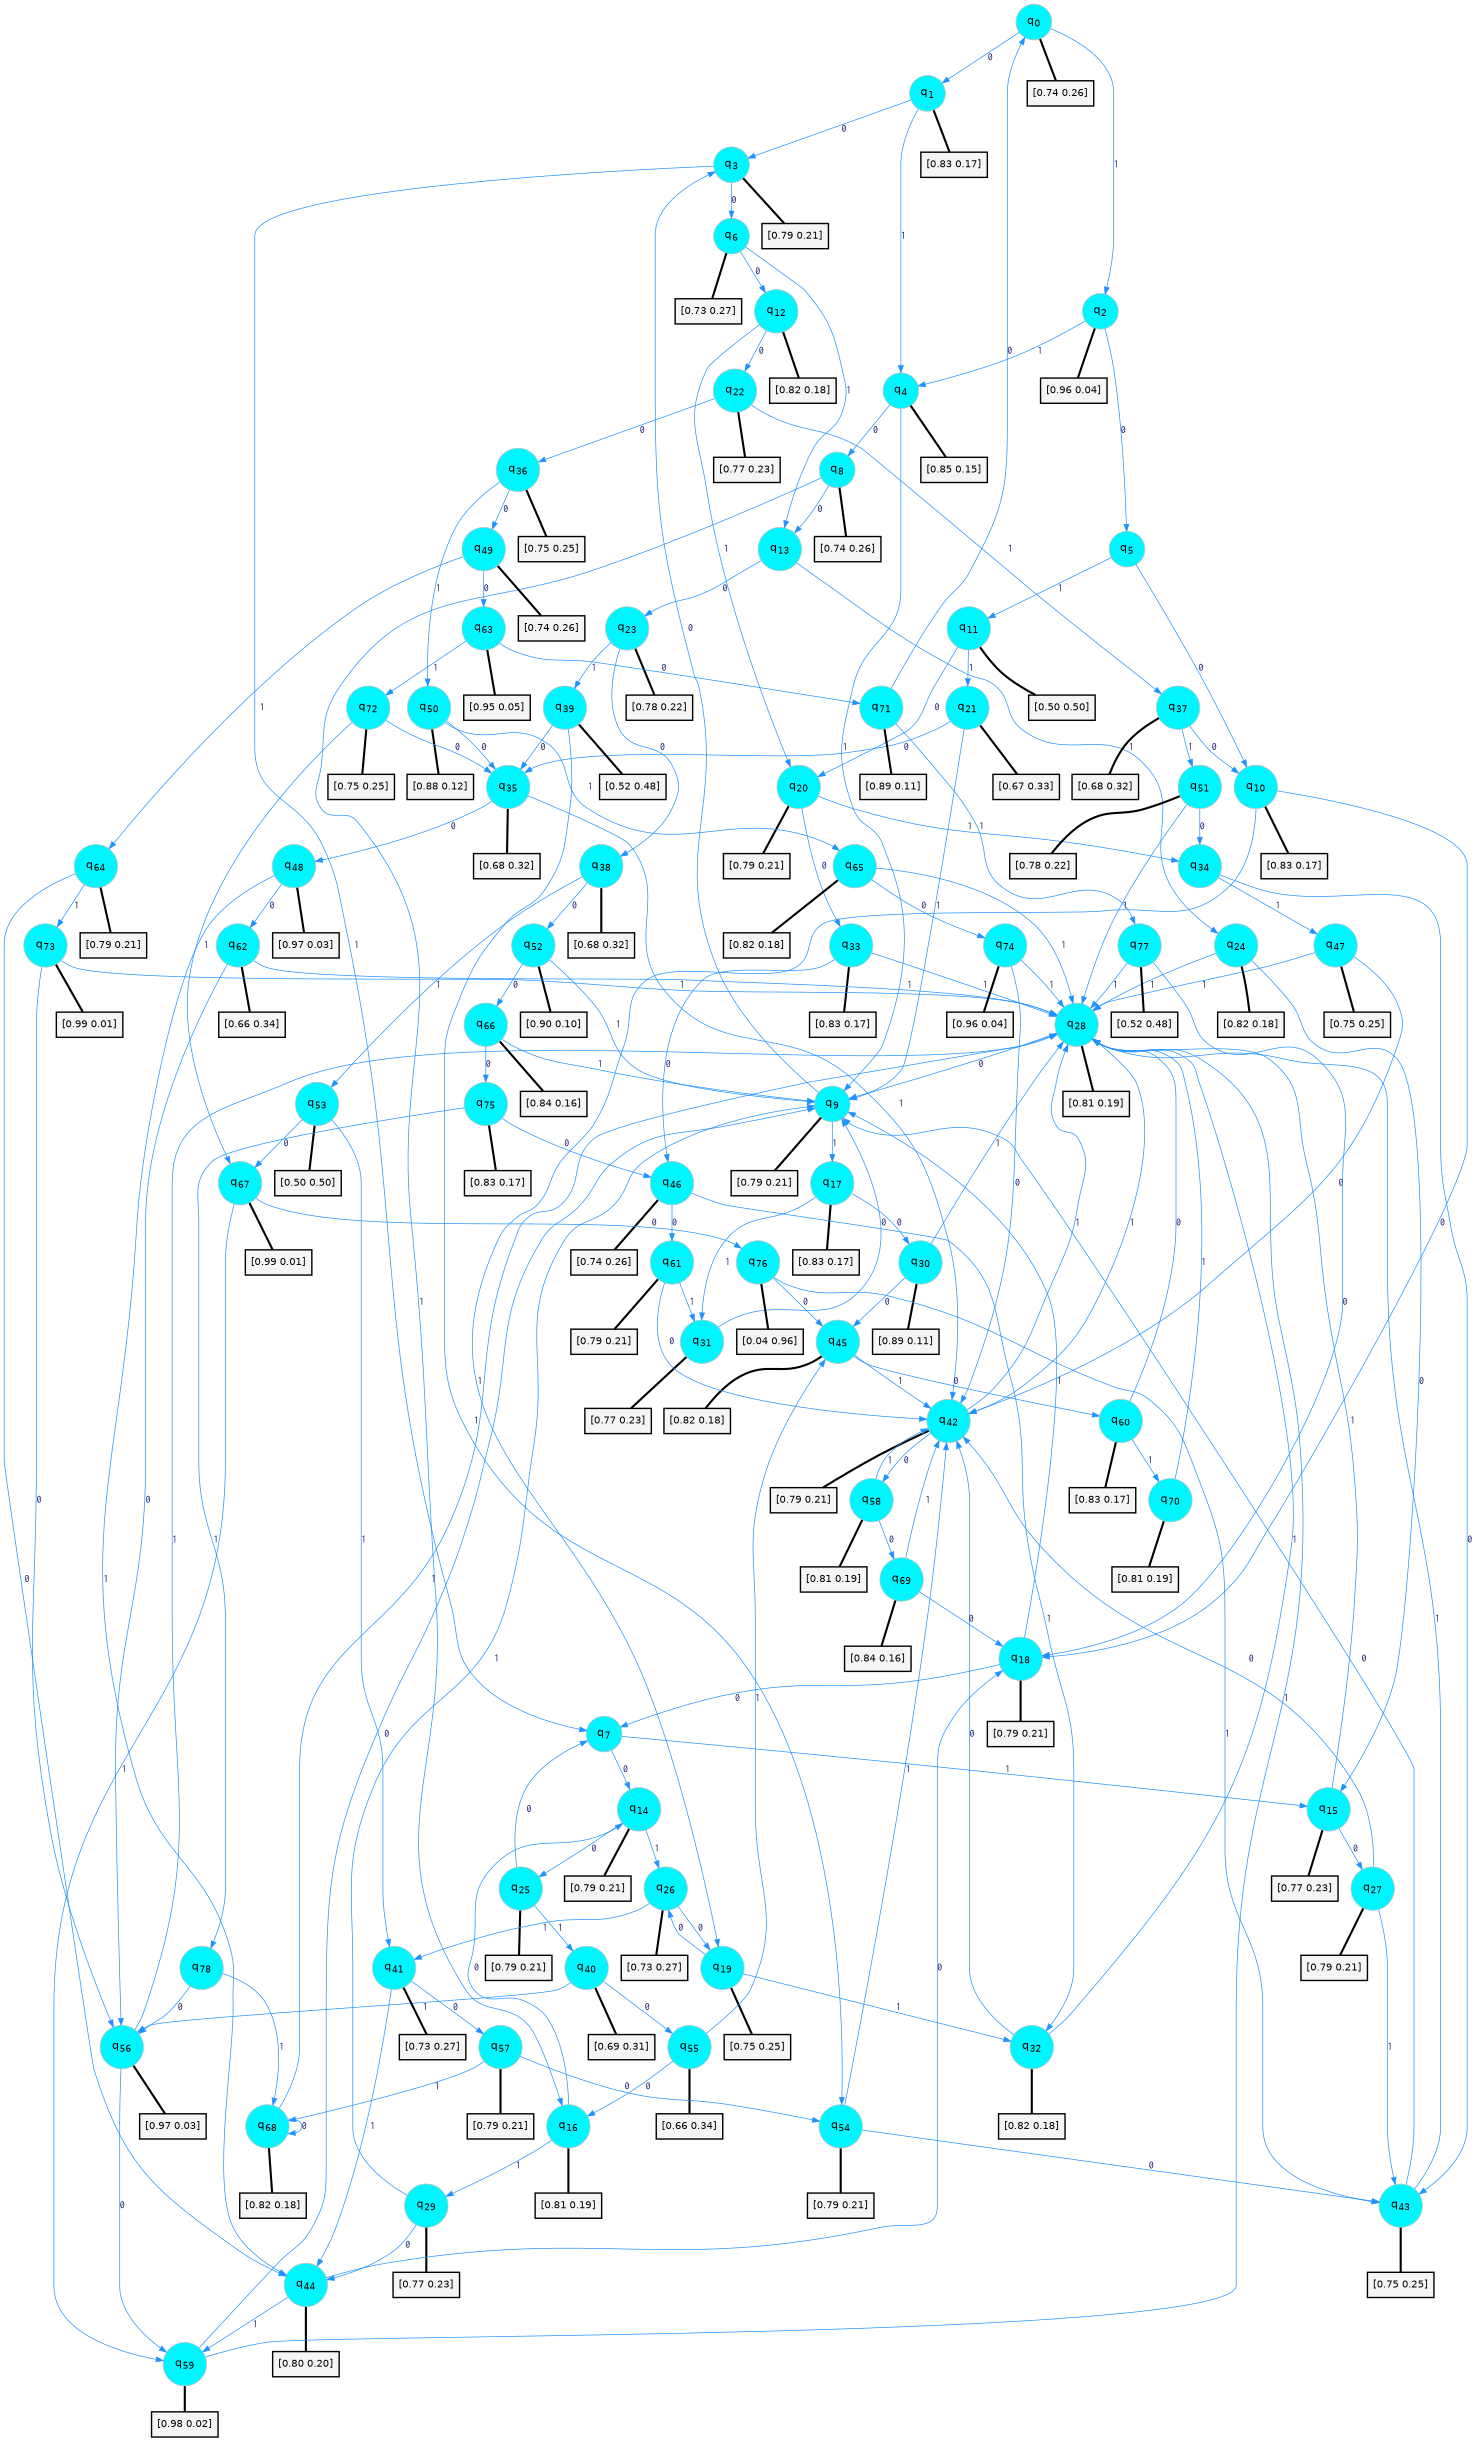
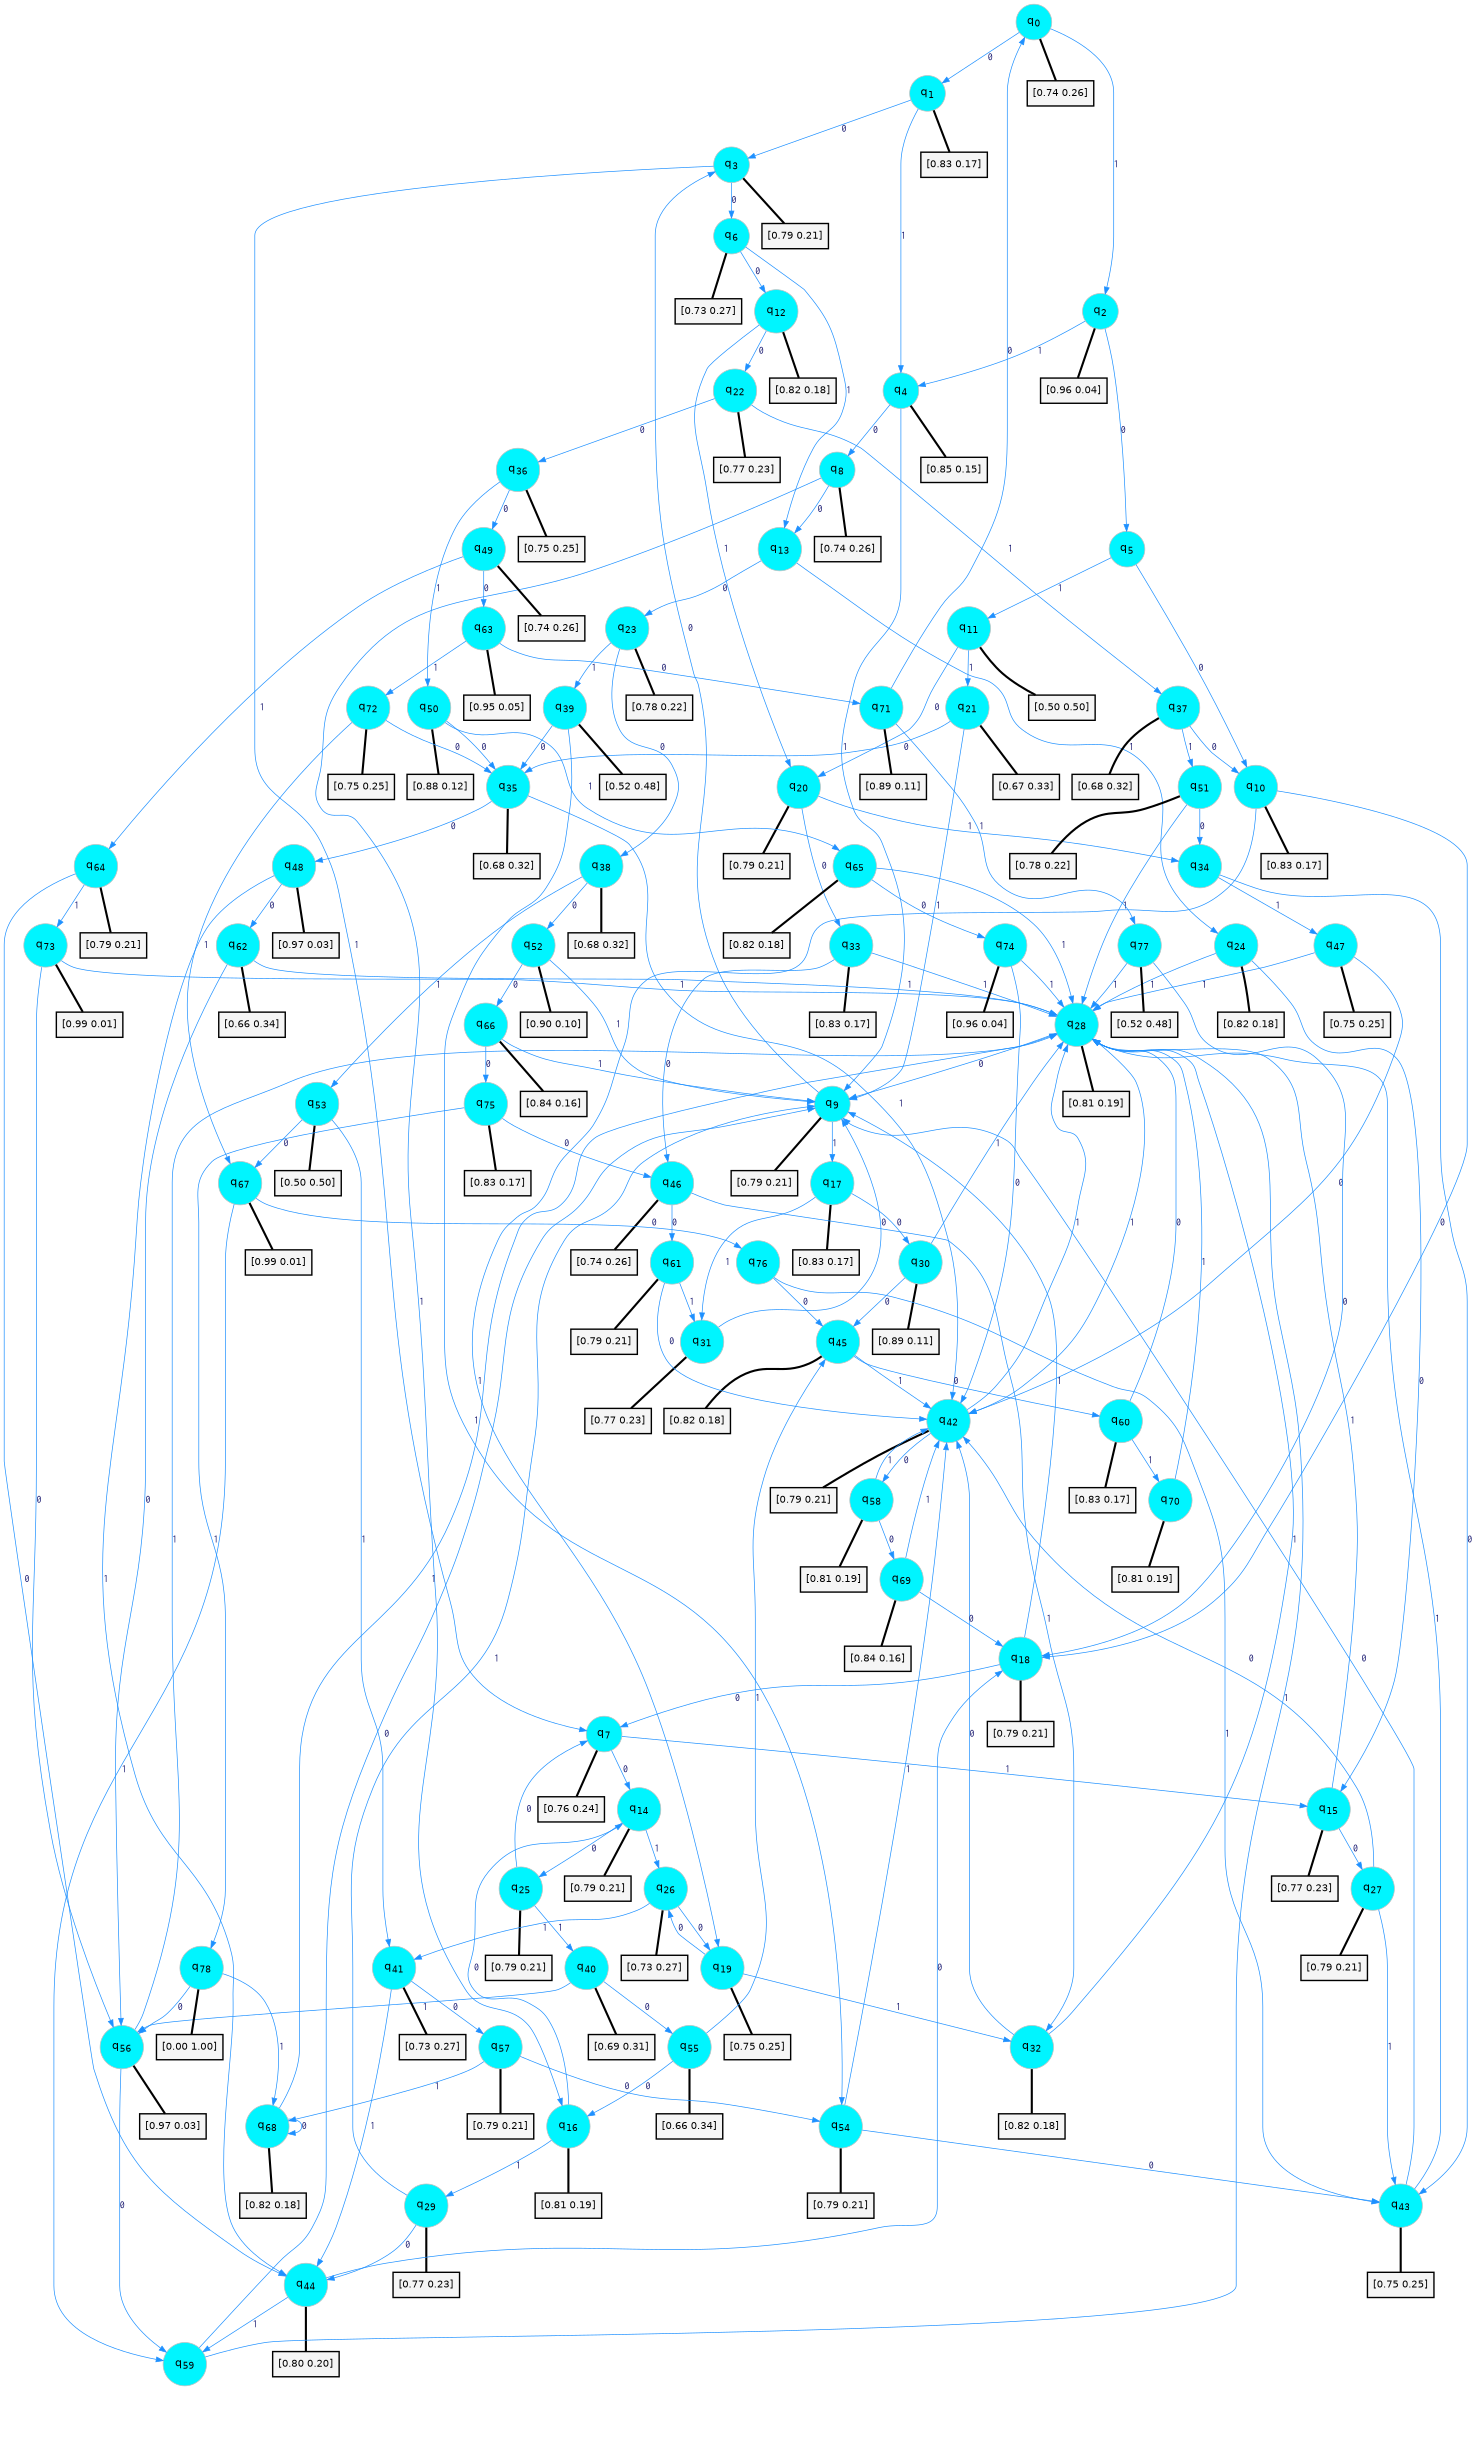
node "[0.04 0.96]": removed
node "[0.76 0.24]": added
node "[0.00 1.00]": added
node "[0.98 0.02]": removed
